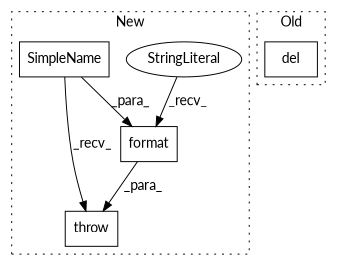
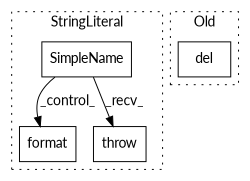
cluster "New": label "New" -> "StringLiteral"
node "StringLiteral": removed
edge "SimpleName" -> "format": label "_para_" -> "_control_"
edge "format" -> "throw": removed, label "_para_"
